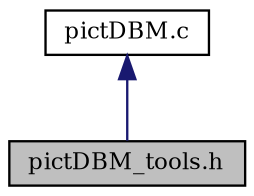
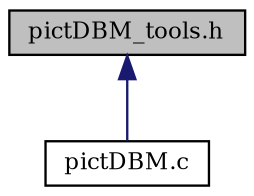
edge "pictDBM_tools.h" -> "pictDBM.c": reversed
